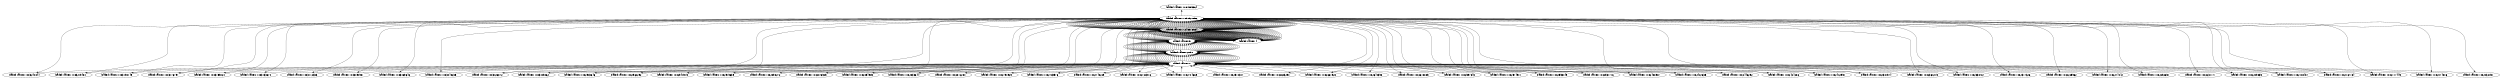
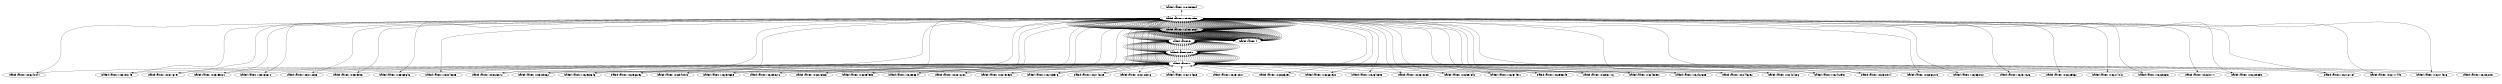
edge "loaded values- -1090521896" -> "loaded values- 1082032051": removed
node "loaded values- 1083219480": removed
node "loaded values- 1082188487": removed
